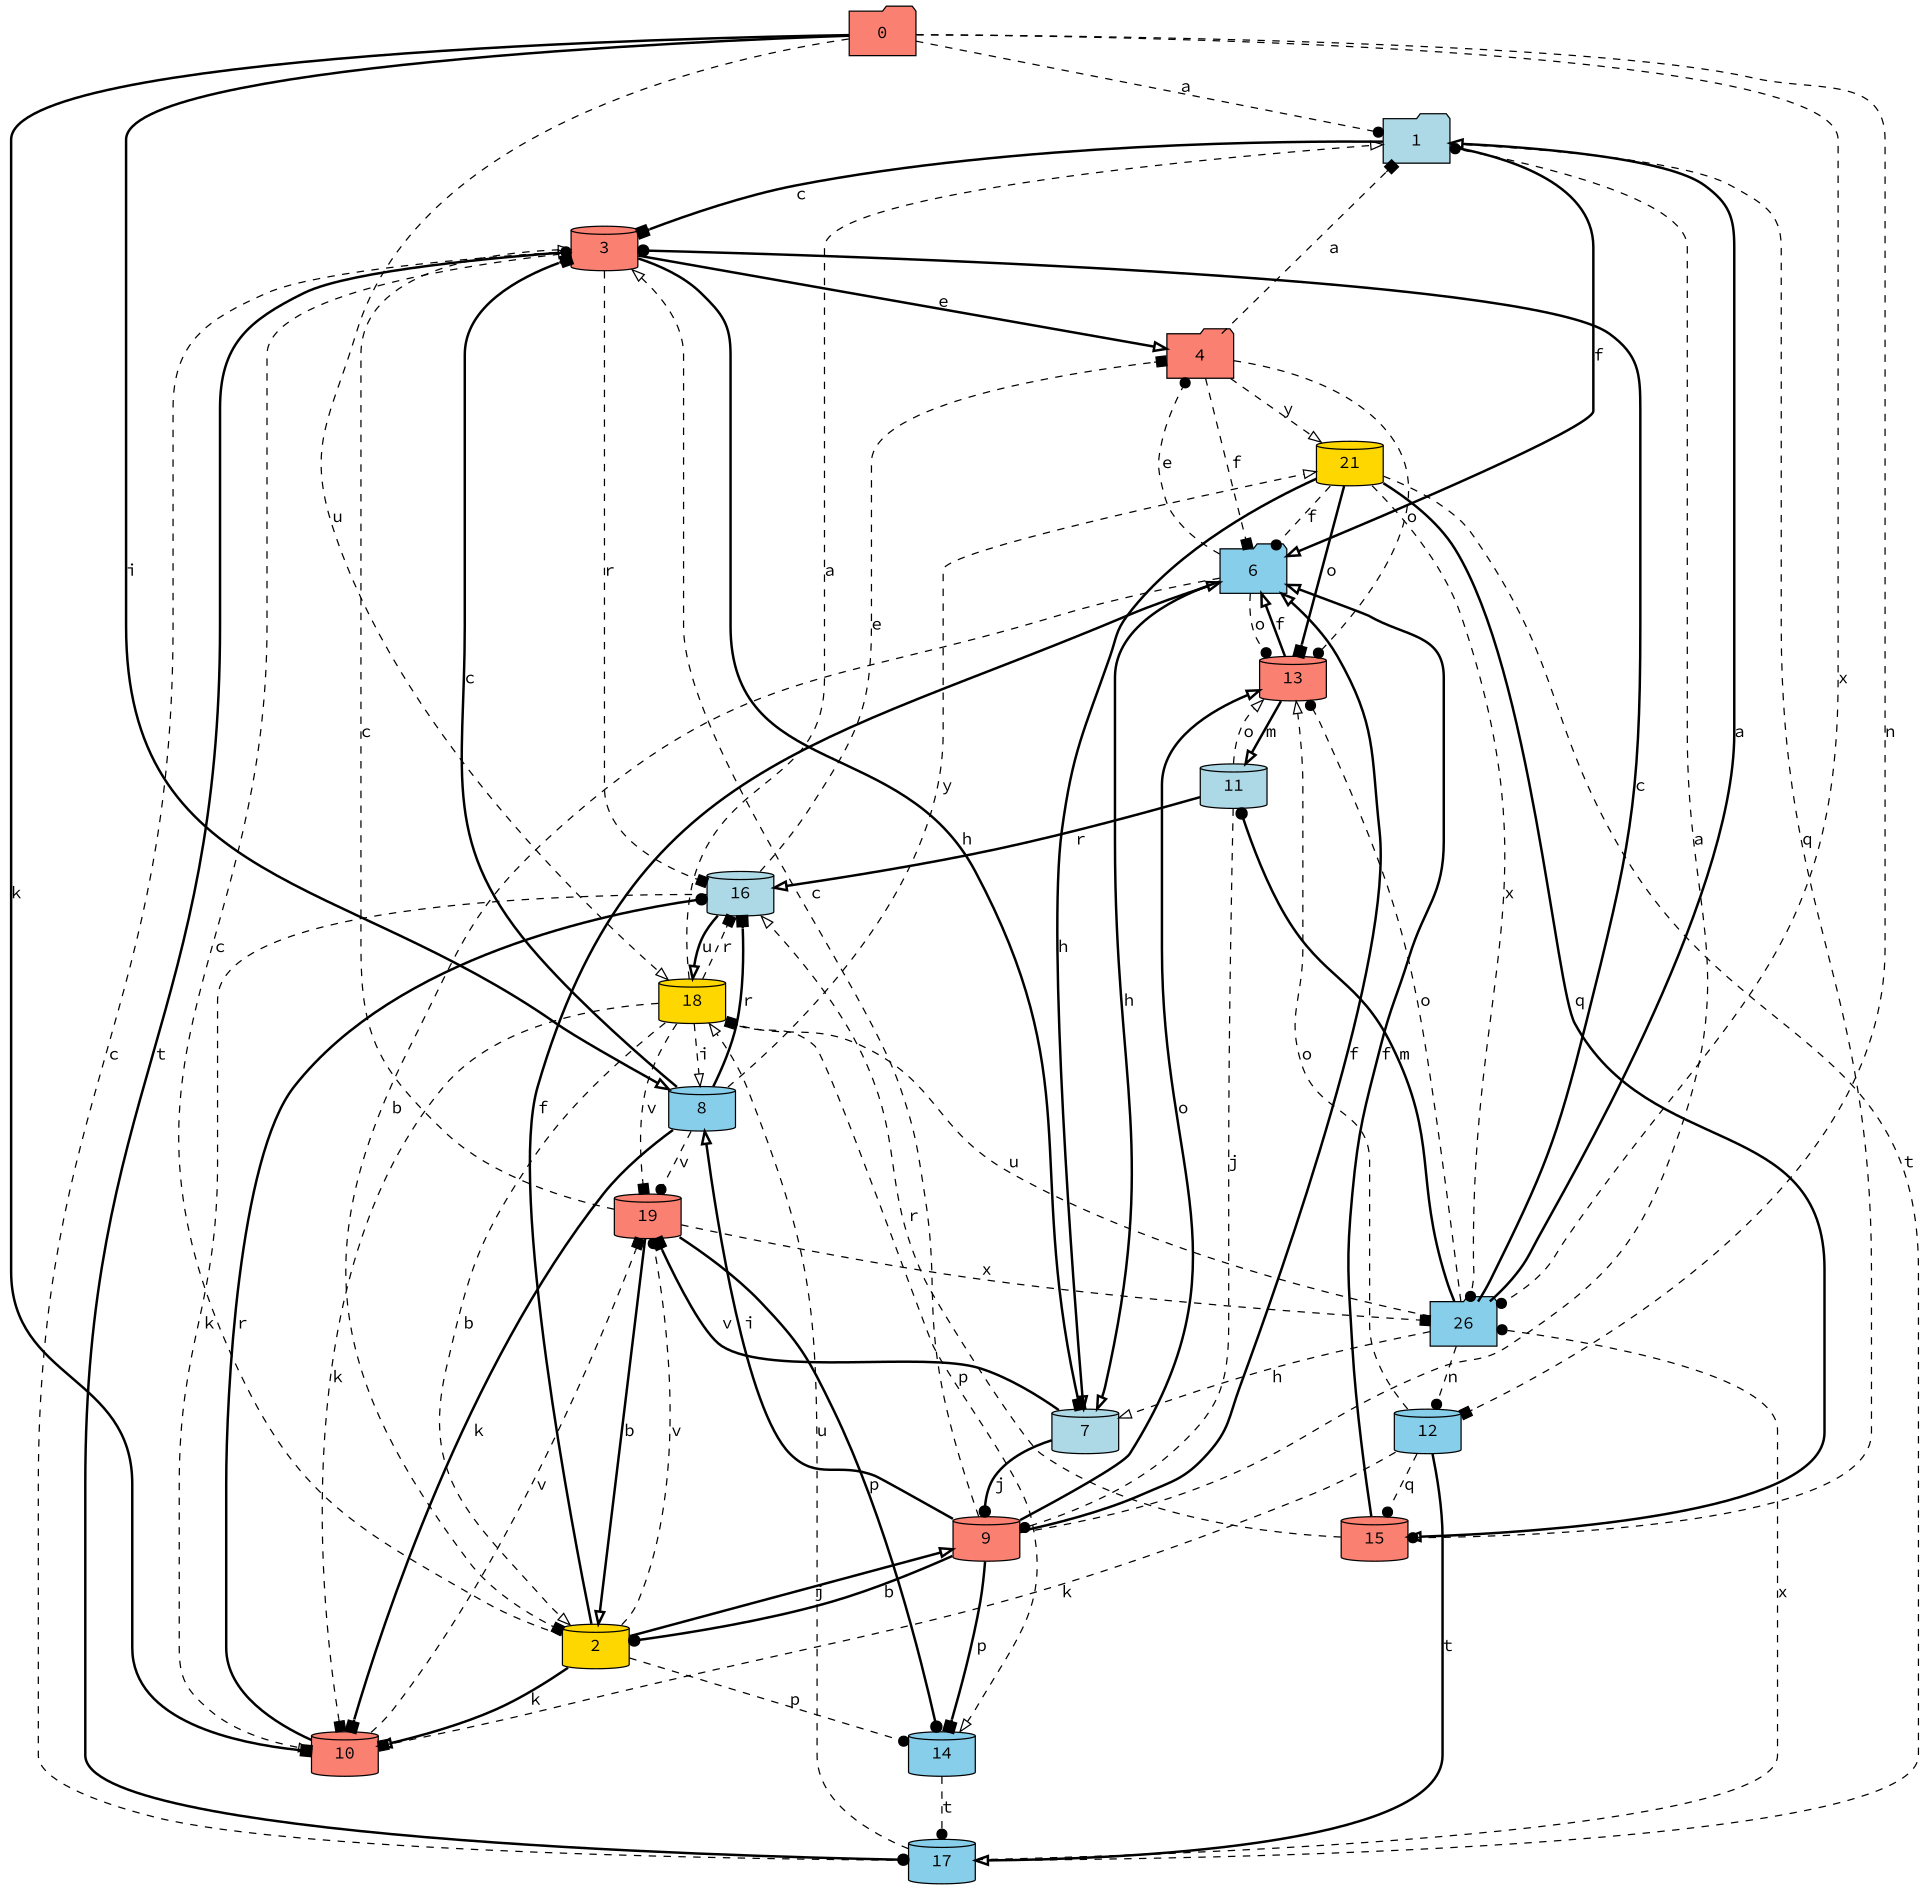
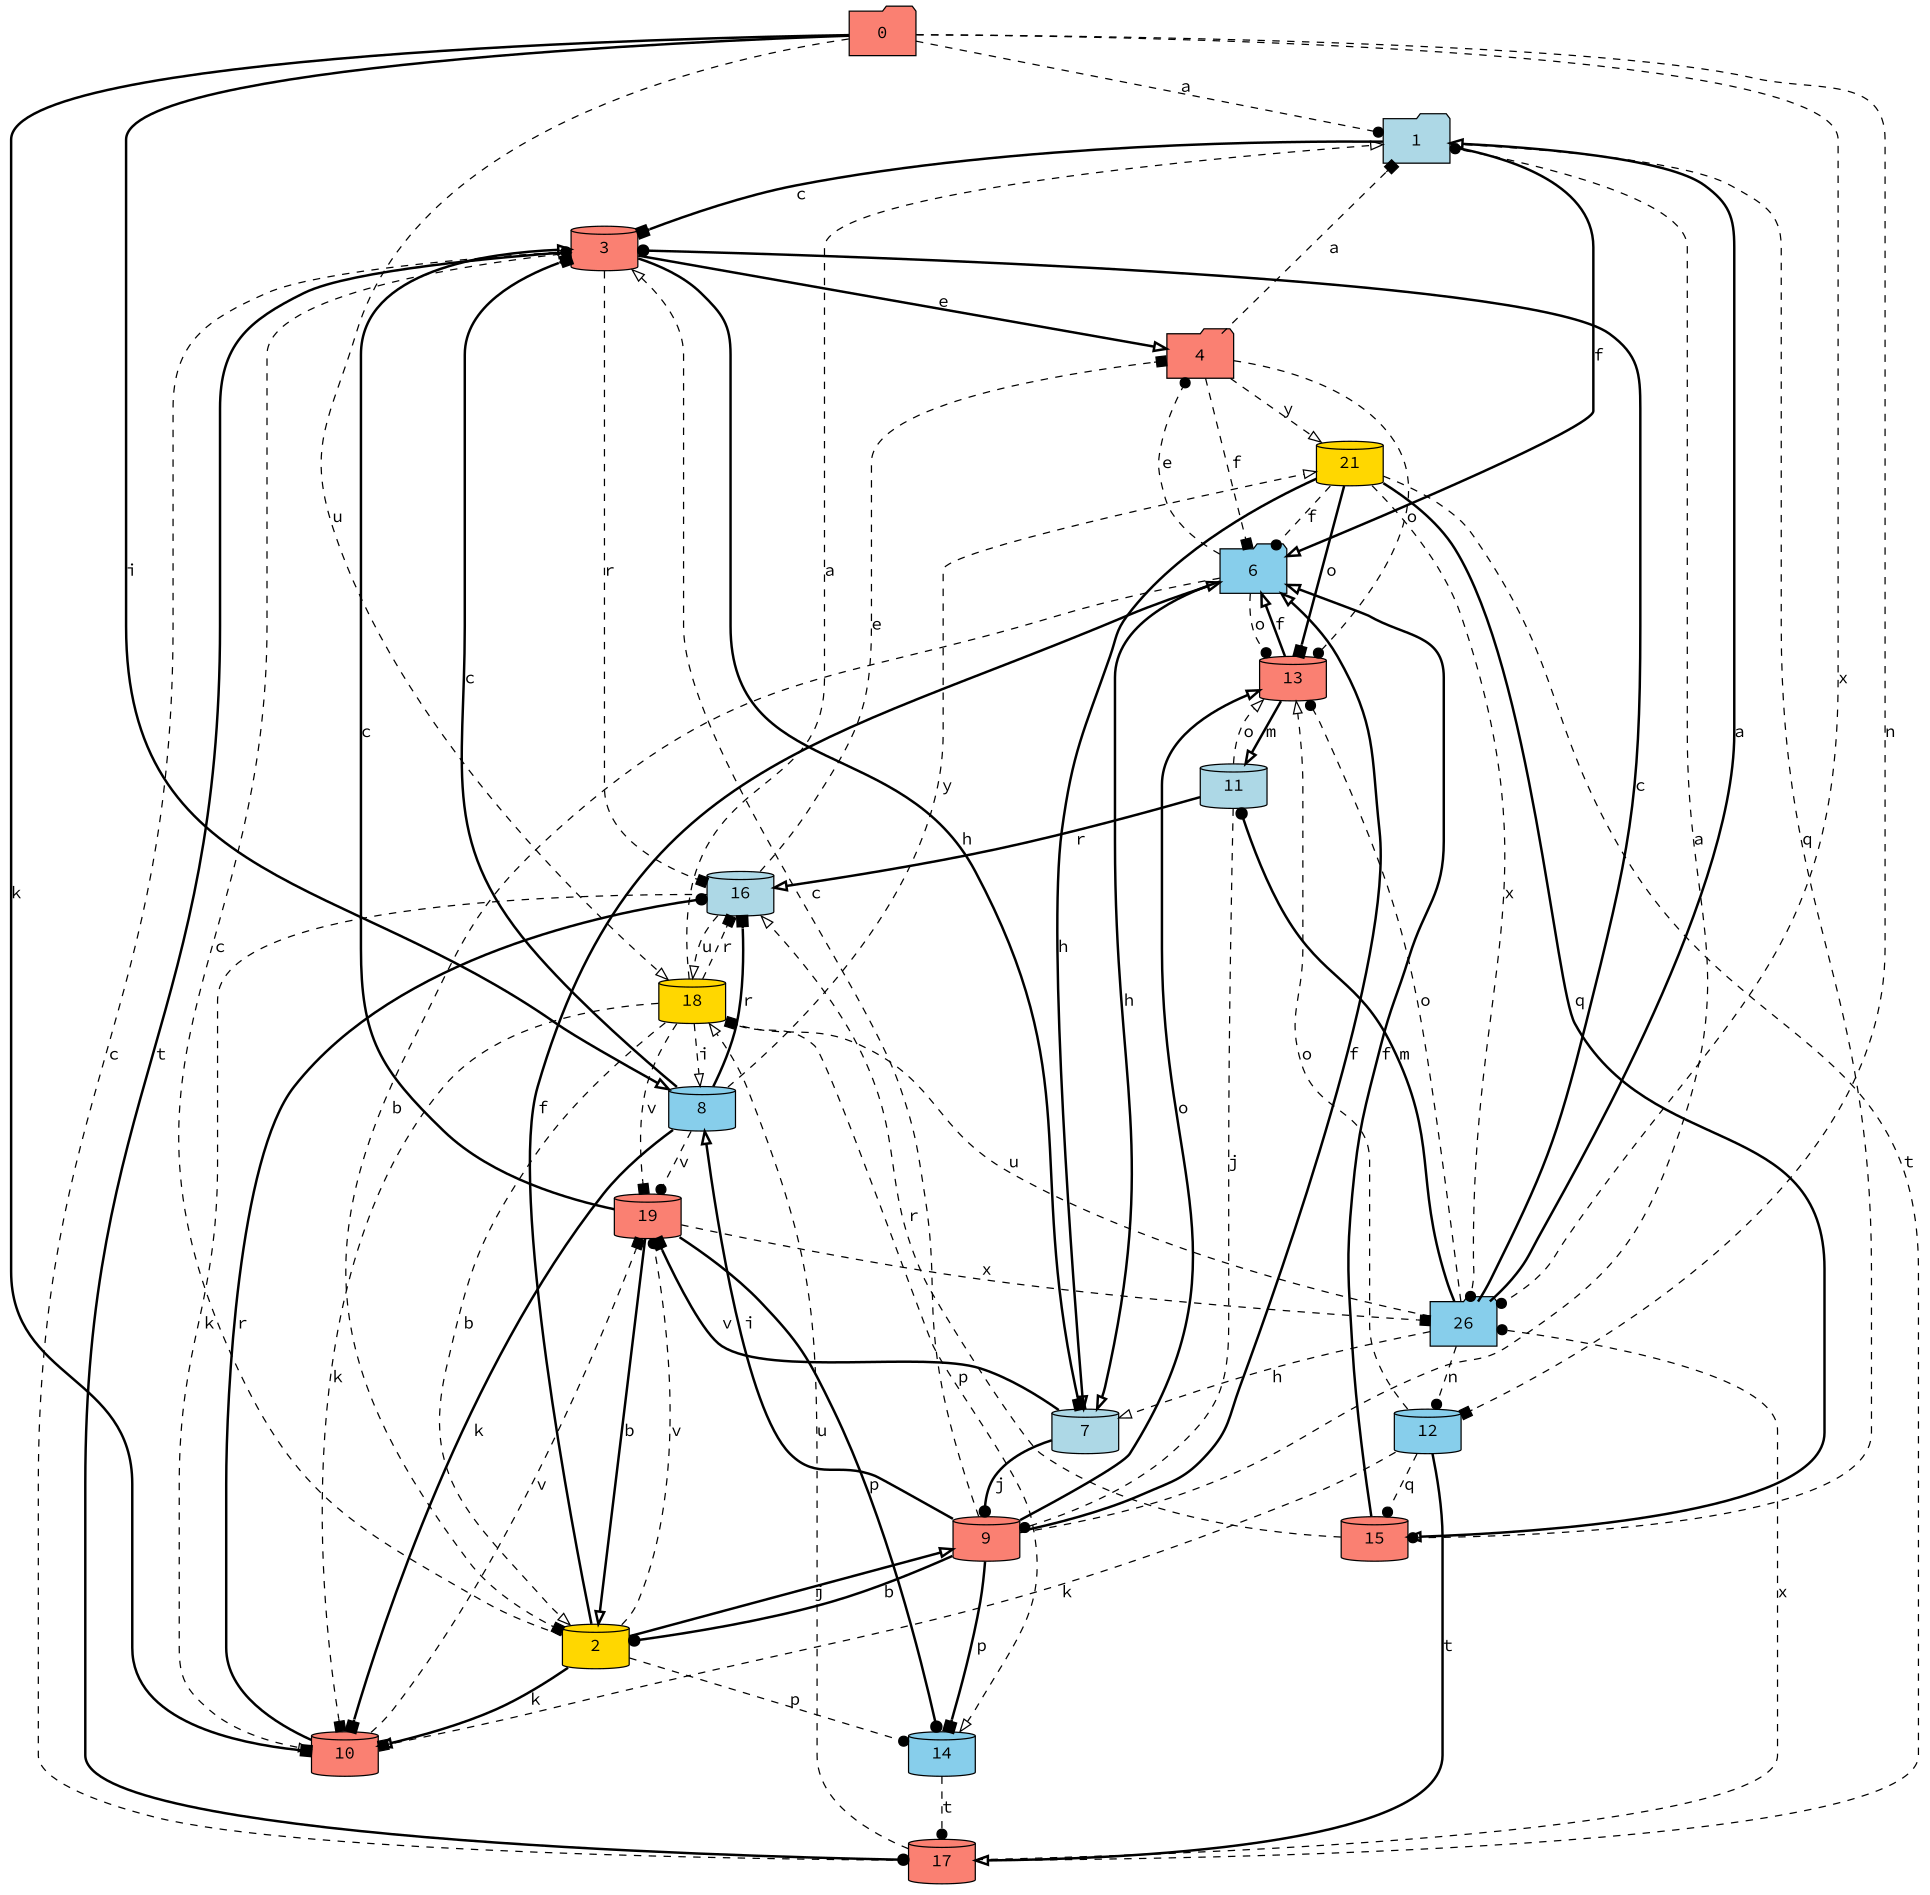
edge "19" -> "3": style dashed -> bold
edge "16" -> "18": style bold -> dashed
node "17": fillcolor skyblue -> salmon
